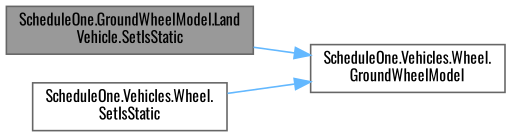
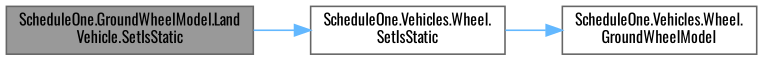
edge "ScheduleOne.GroundWheelModel.Land Vehicle.SetIsStatic" -> "ScheduleOne.Vehicles.Wheel. GroundWheelModel": now "ScheduleOne.GroundWheelModel.Land Vehicle.SetIsStatic" -> "ScheduleOne.Vehicles.Wheel. SetIsStatic"
